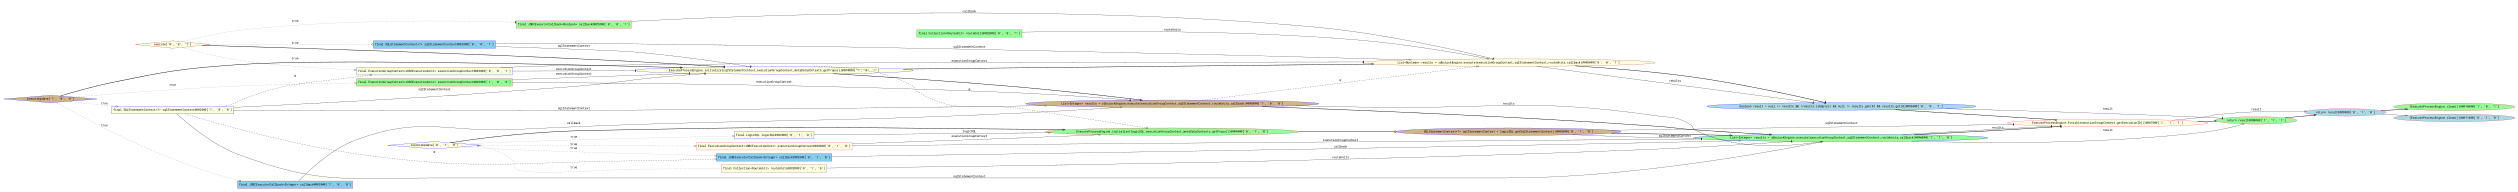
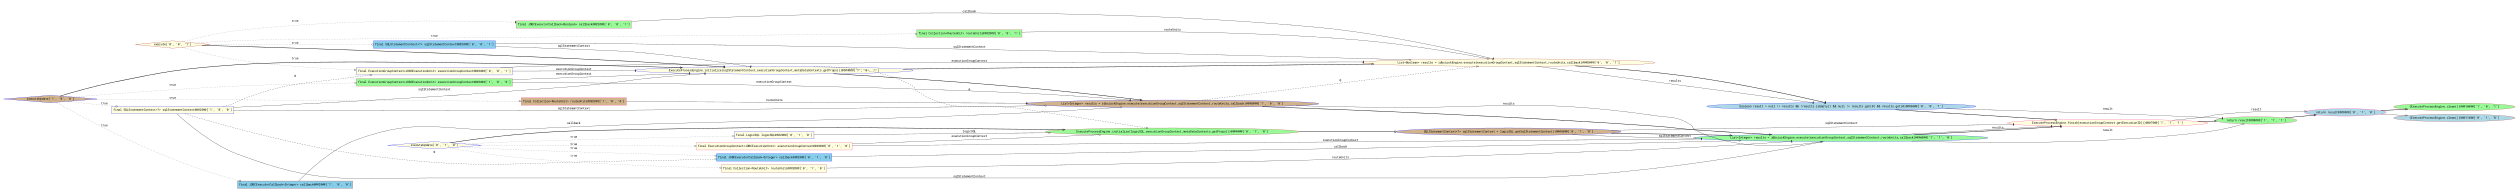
edge "execute['0', '0', '1']" -> "final Collection<RouteUnit> routeUnits@@@2@@@['0', '0', '1']": added, label "true"
node "final Collection<RouteUnit> routeUnits@@@2@@@['1', '0', '0']": added
edge "final Collection<RouteUnit> routeUnits@@@2@@@['0', '1', '0']" -> "executeUpdate['0', '1', '0']": reversed
